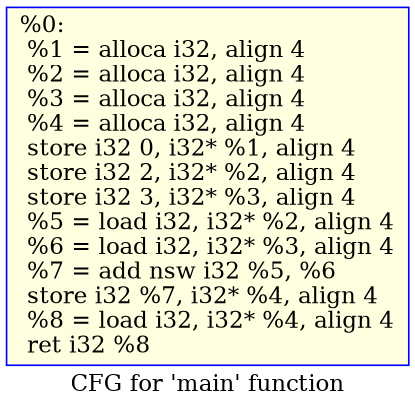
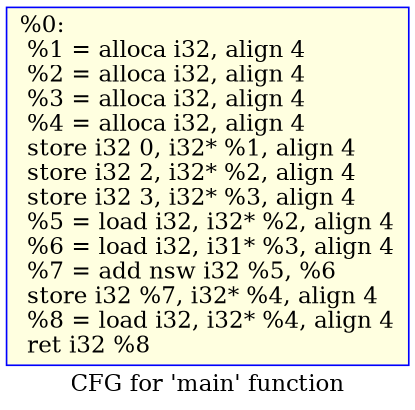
node "%0:": text "%6 = load i32, i32* %3, align 4" -> "%6 = load i32, i31* %3, align 4"
